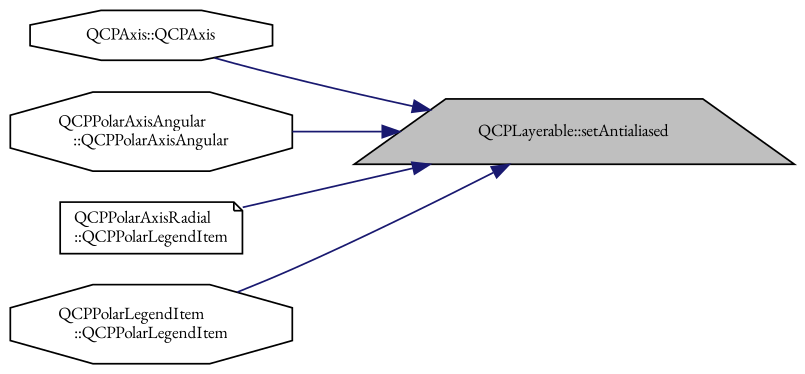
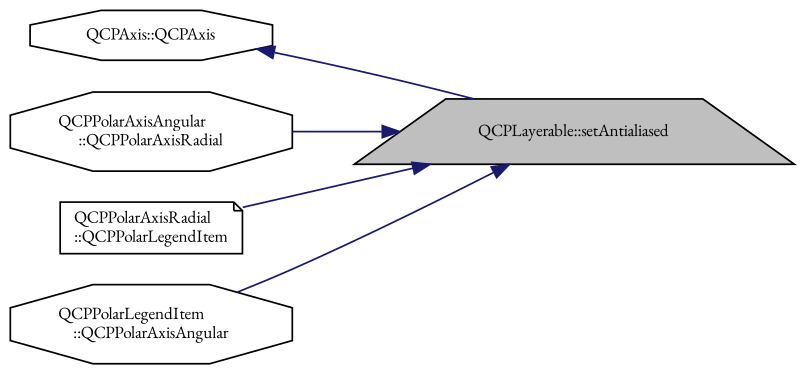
edge "QCPAxis::QCPAxis" -> "QCPLayerable::setAntialiased": reversed
node "QCPPolarAxisAngular ::QCPPolarAxisAngular": label "QCPPolarAxisAngular ::QCPPolarAxisAngular" -> "QCPPolarAxisAngular ::QCPPolarAxisRadial"
node "QCPPolarLegendItem ::QCPPolarLegendItem": label "QCPPolarLegendItem ::QCPPolarLegendItem" -> "QCPPolarLegendItem ::QCPPolarAxisAngular"
